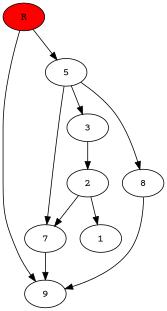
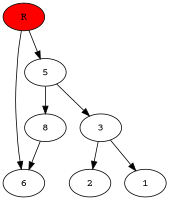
edge "2" -> "1": now "3" -> "1"
node "7": removed
node "9": label "9" -> "6"
